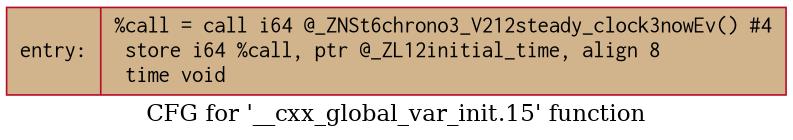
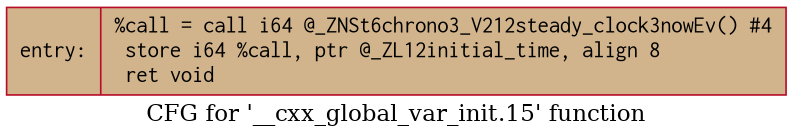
node "entry:": text "time void" -> "ret void"
